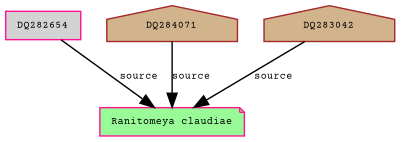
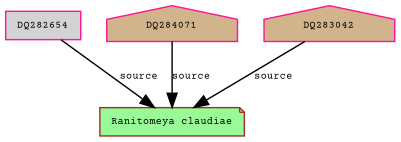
node "DQ284071": color brown -> deeppink
node "DQ283042": color brown -> deeppink
node "Ranitomeya claudiae": color deeppink -> brown
